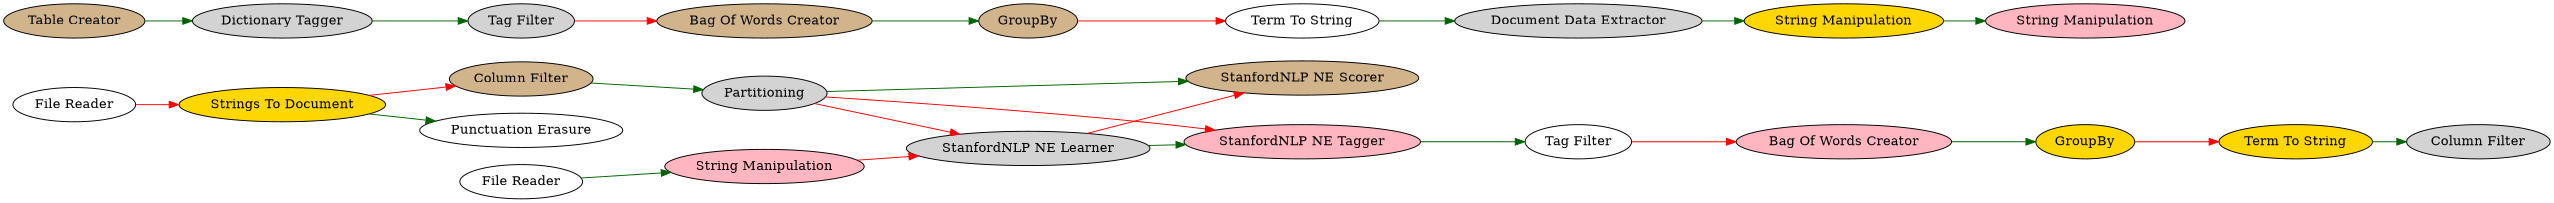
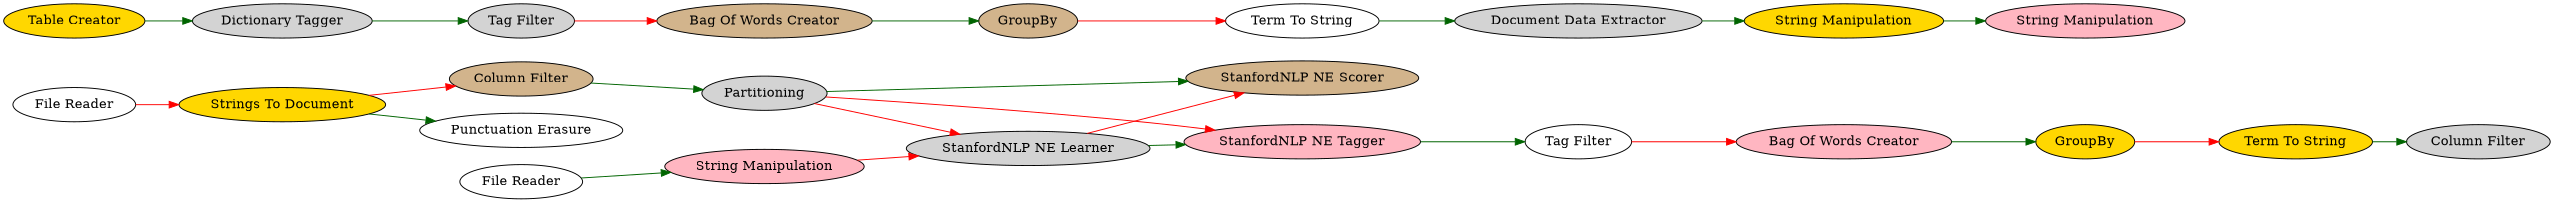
node "Table Creator": fillcolor tan -> gold
